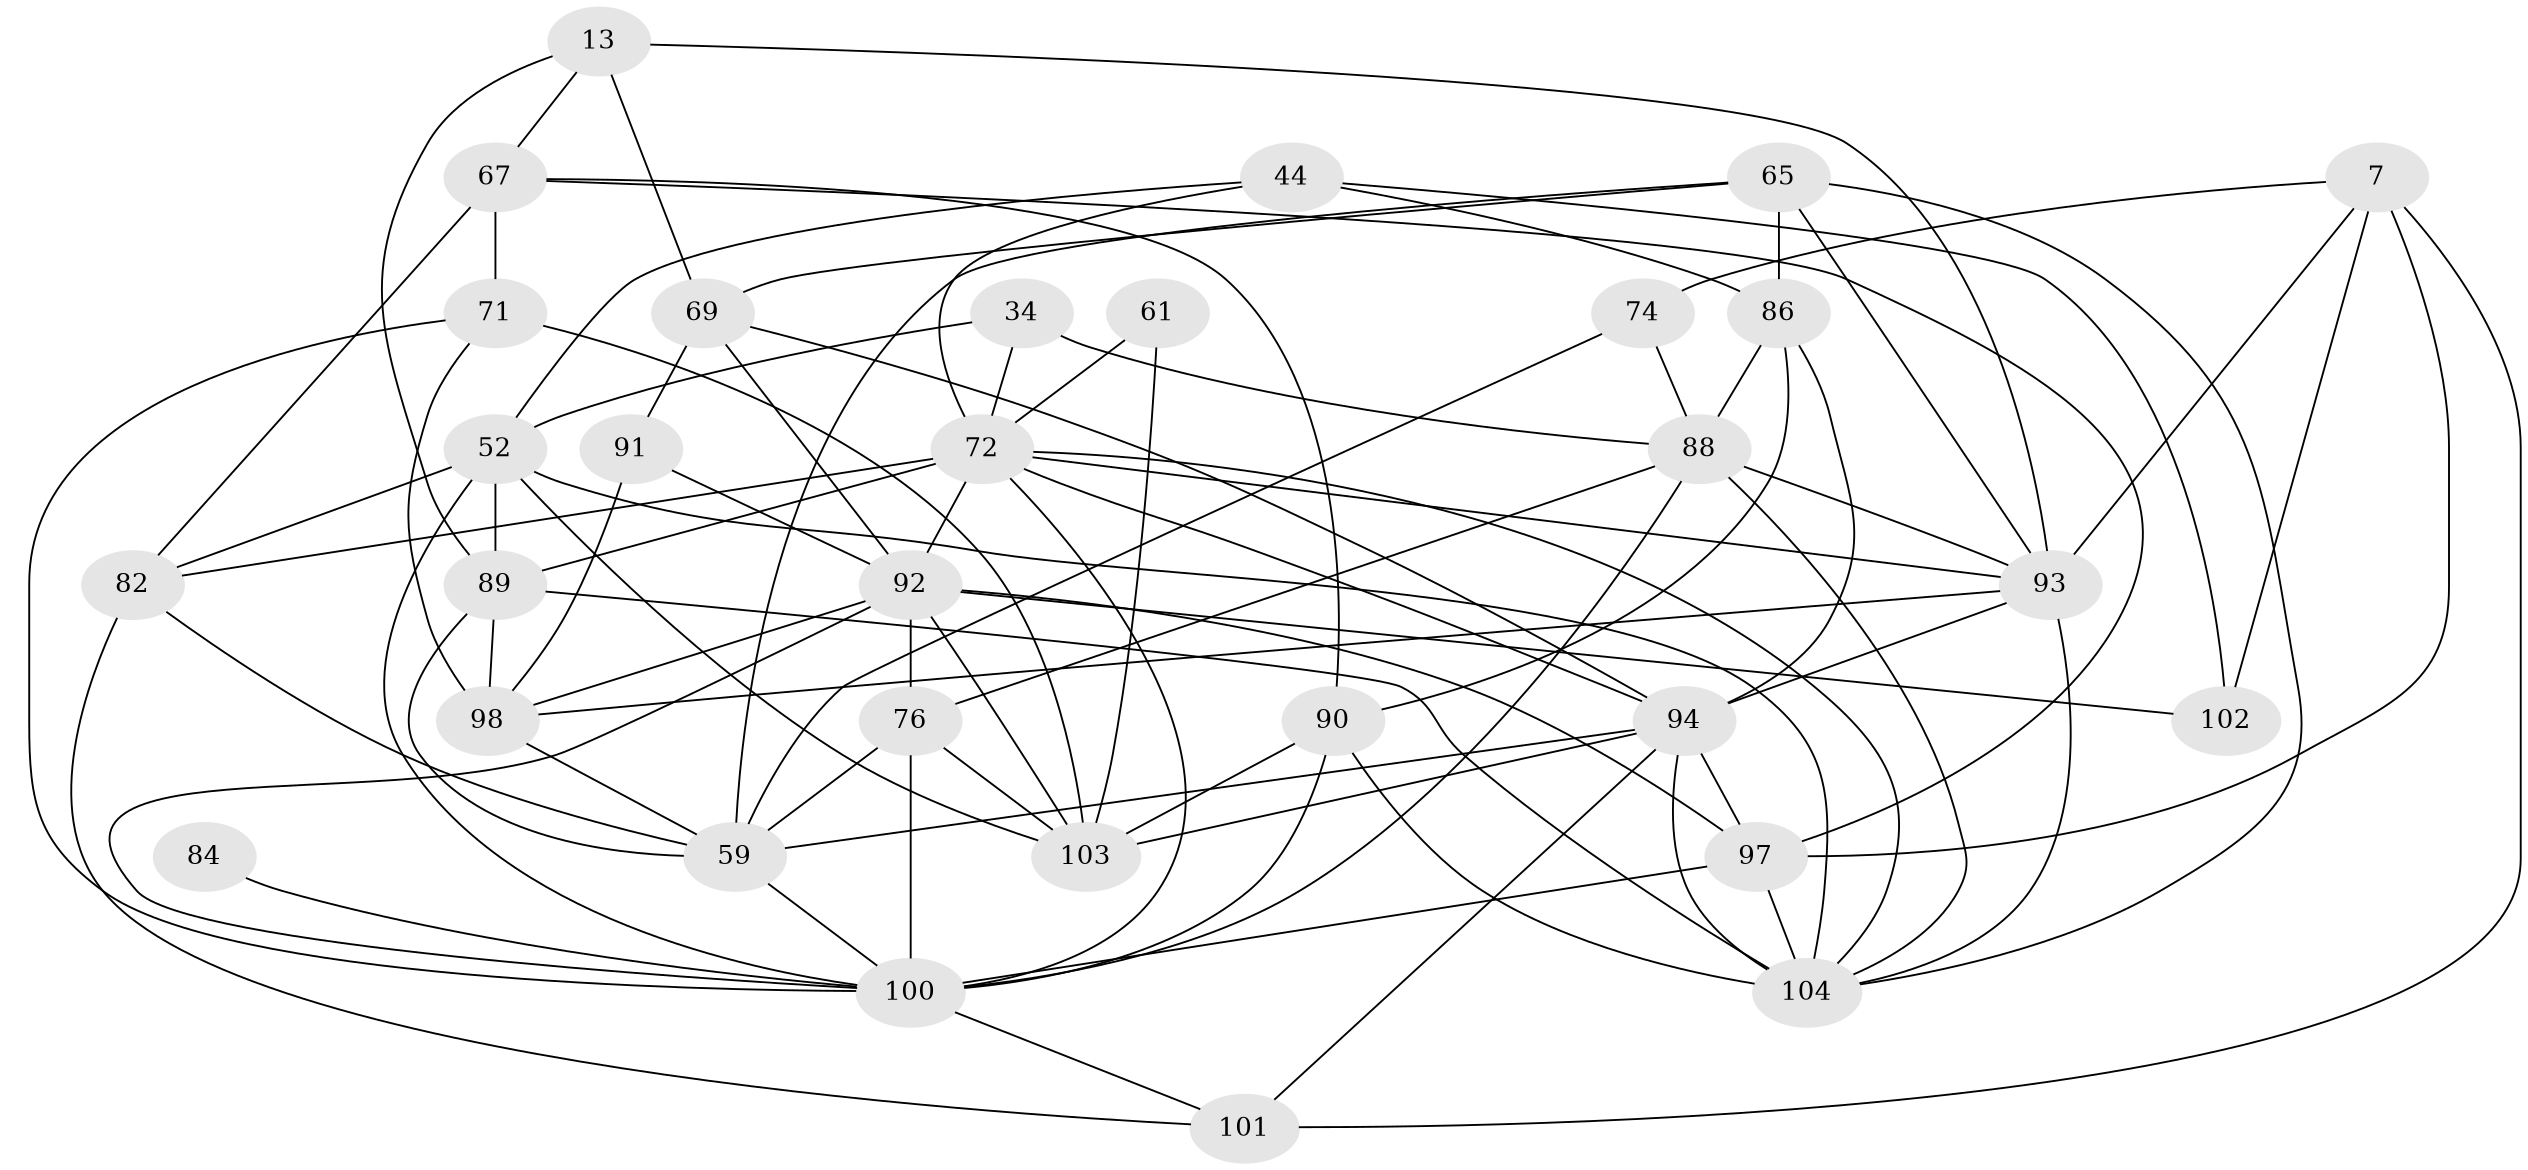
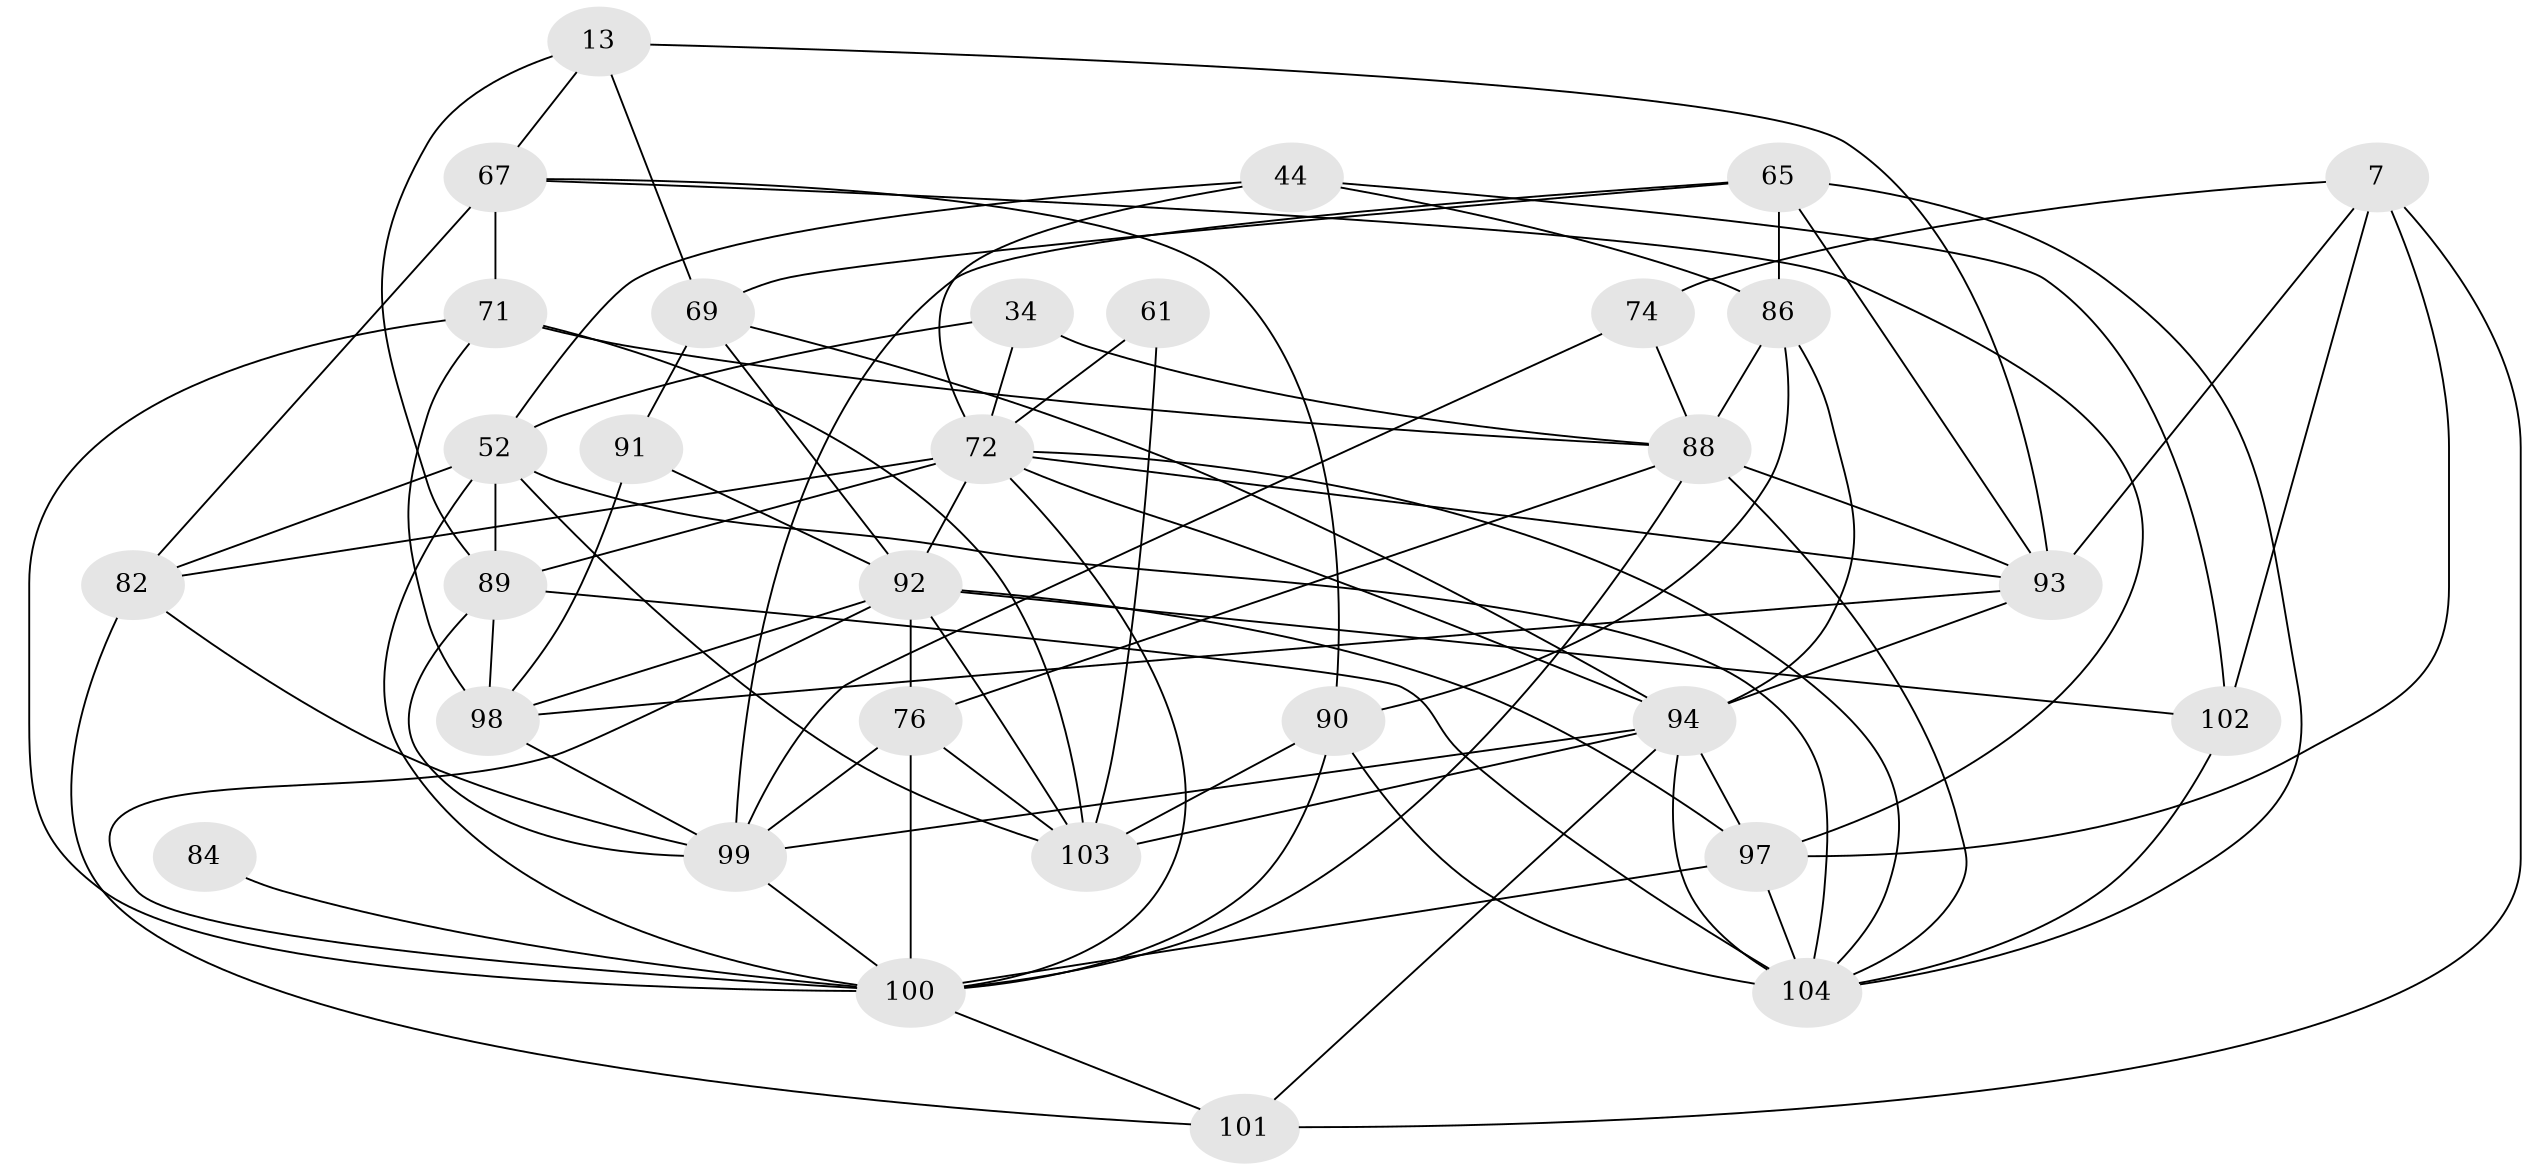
edge "71" -- "88": added
edge "93" -- "104": now "102" -- "104"
node "59": label "59" -> "99"
